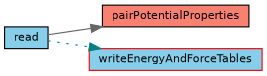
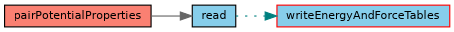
edge "read" -> "pairPotentialProperties": reversed
